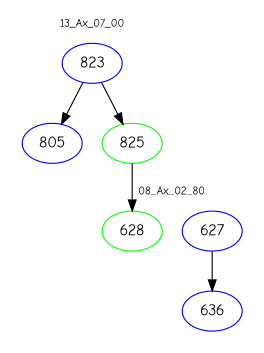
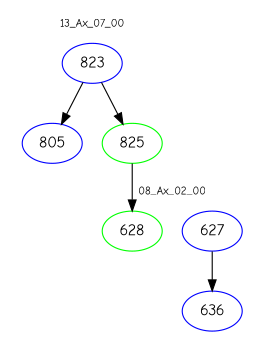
cluster "08_Ax_02_80": label "08_Ax_02_80" -> "08_Ax_02_00"
